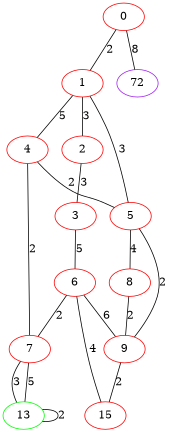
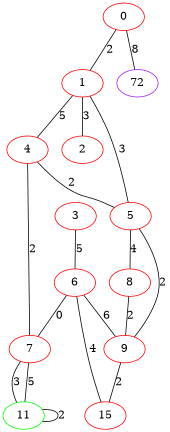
edge "2" -- "3": removed, label "3"
edge "6" -- "7": label "2" -> "0"
node "13": label "13" -> "11"
